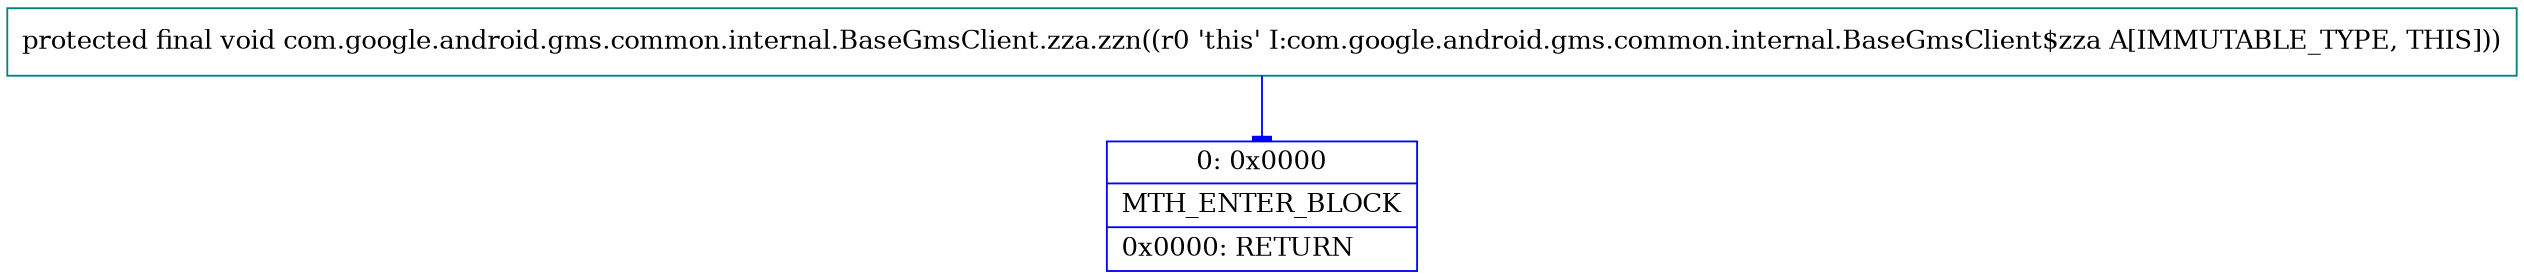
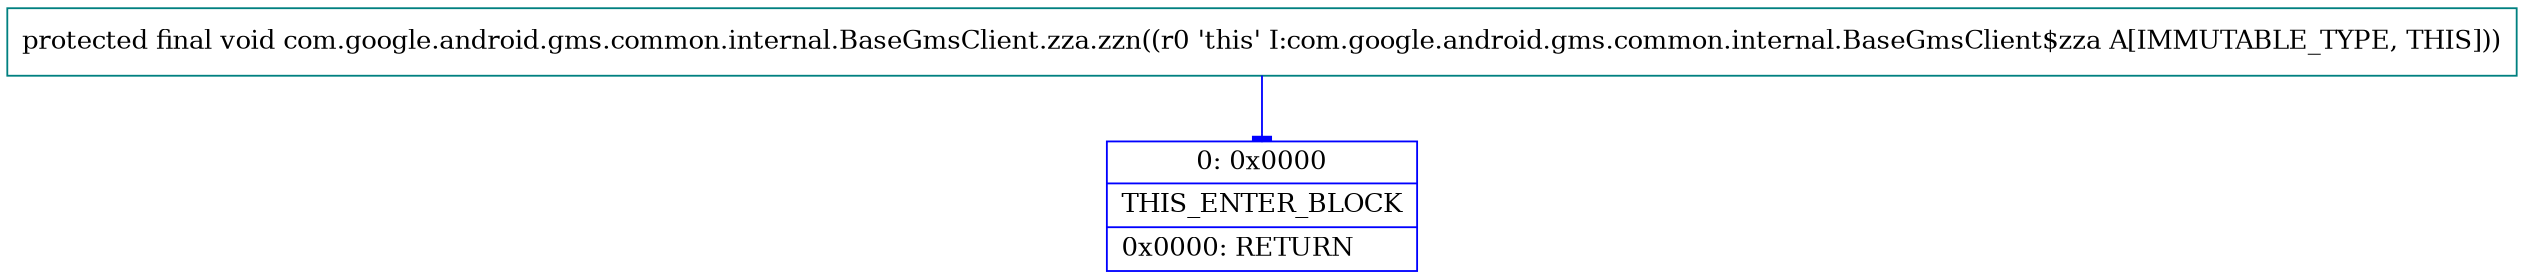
node "0: 0x0000": text "MTH_ENTER_BLOCK" -> "THIS_ENTER_BLOCK"
